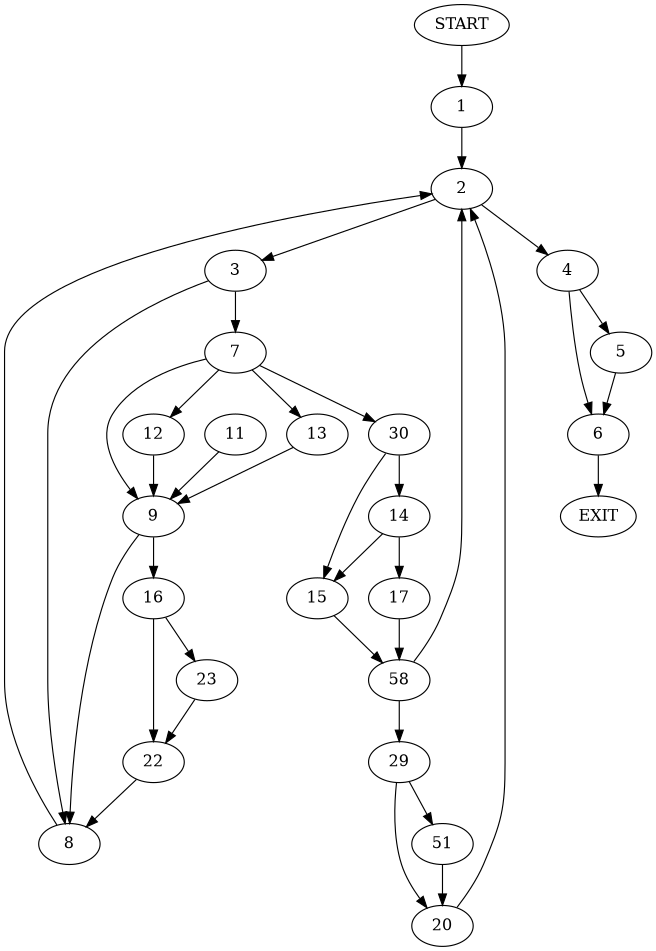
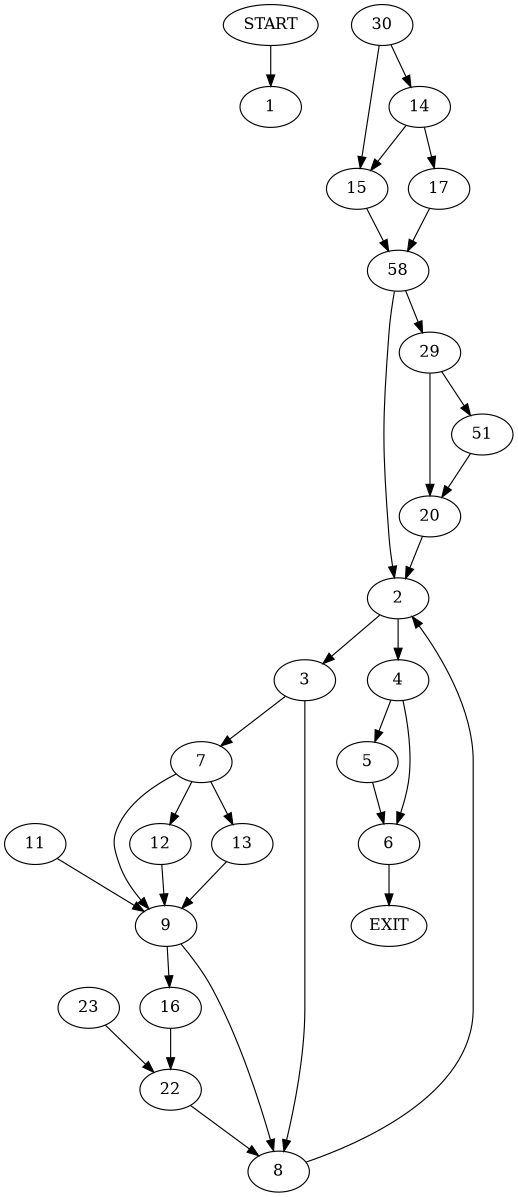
edge "1" -> "2": removed
edge "7" -> "30": removed
edge "16" -> "23": removed
